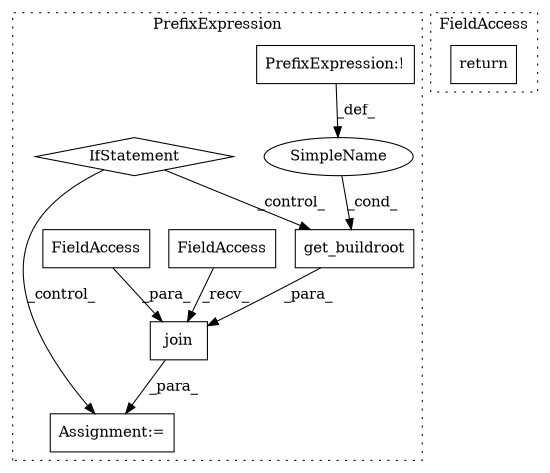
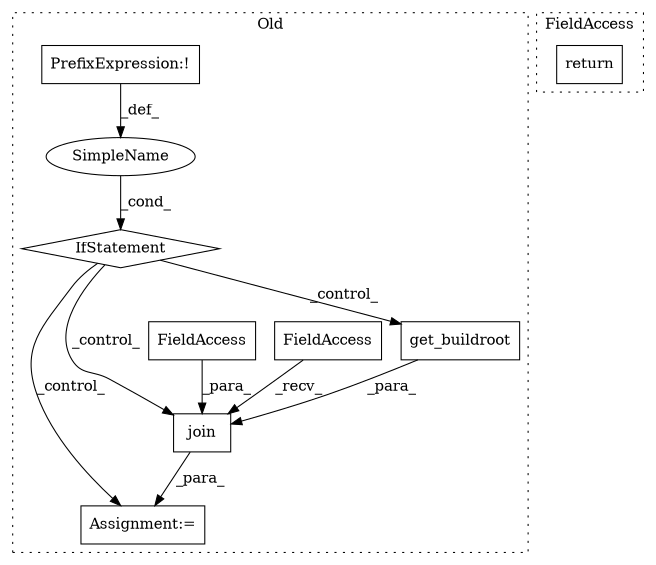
cluster "PrefixExpression": label "PrefixExpression" -> "Old"
edge "SimpleName" -> "get_buildroot": now "SimpleName" -> "IfStatement"
edge "IfStatement" -> "join": added, label "_control_"
